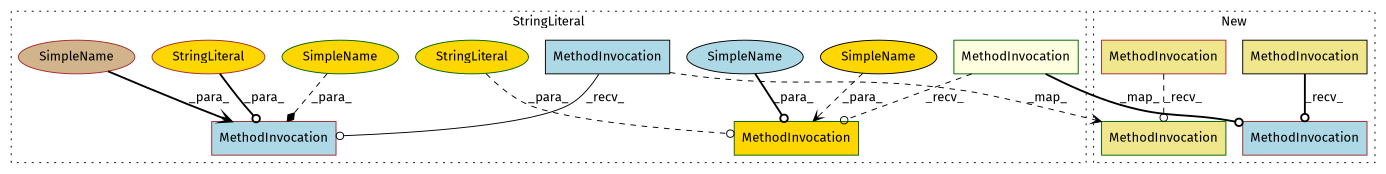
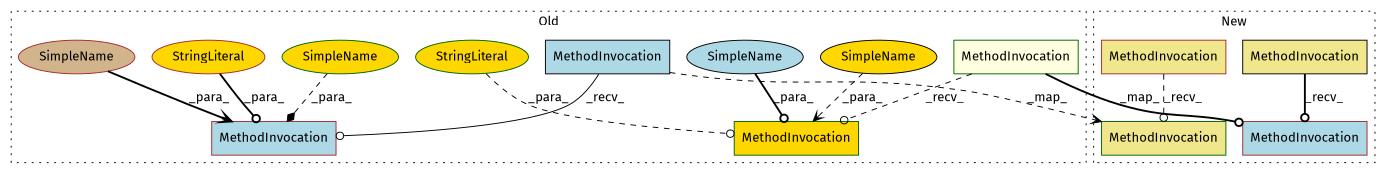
cluster "StringLiteral": label "StringLiteral" -> "Old"
